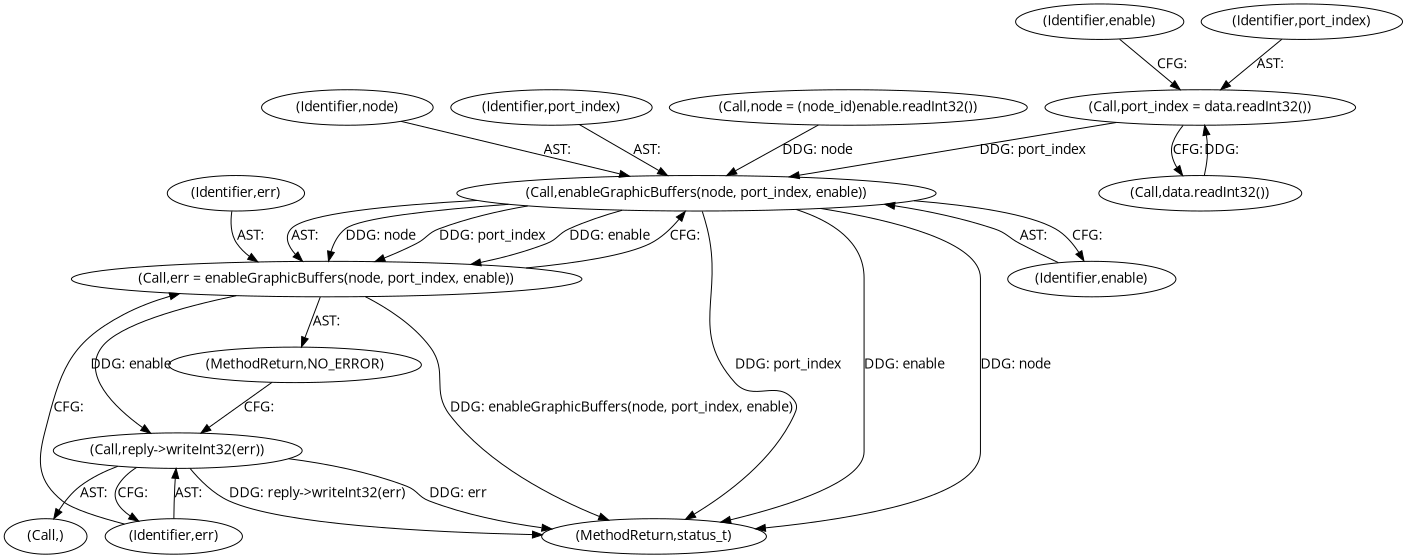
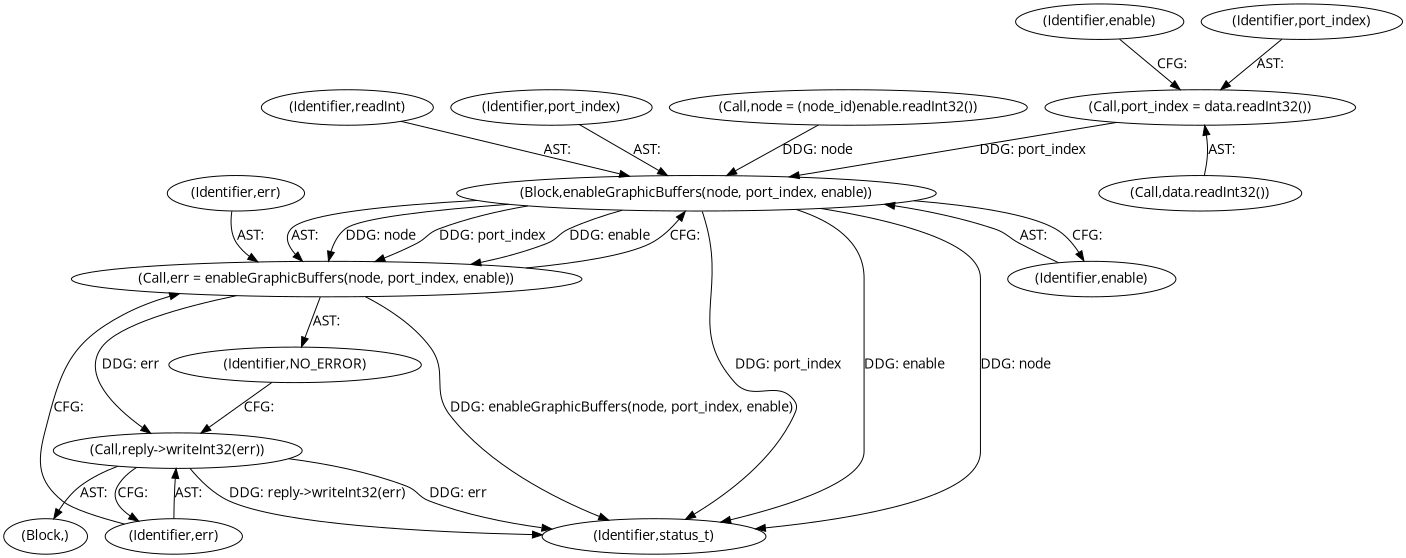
node "(Identifier,node)": label "(Identifier,node)" -> "(Identifier,readInt)"
edge "(Call,port_index = data.readInt32())" -> "(Call,data.readInt32())": removed, label "CFG:"
edge "(Call,data.readInt32())" -> "(Call,port_index = data.readInt32())": label "DDG: " -> "AST: "
node "(Call,enableGraphicBuffers(node, port_index, enable))": label "(Call,enableGraphicBuffers(node, port_index, enable))" -> "(Block,enableGraphicBuffers(node, port_index, enable))"
edge "(Call,err = enableGraphicBuffers(node, port_index, enable))" -> "(Call,reply->writeInt32(err))": label "DDG: enable" -> "DDG: err"
node "(MethodReturn,NO_ERROR)": label "(MethodReturn,NO_ERROR)" -> "(Identifier,NO_ERROR)"
node "(Call,)": label "(Call,)" -> "(Block,)"
node "(MethodReturn,status_t)": label "(MethodReturn,status_t)" -> "(Identifier,status_t)"
